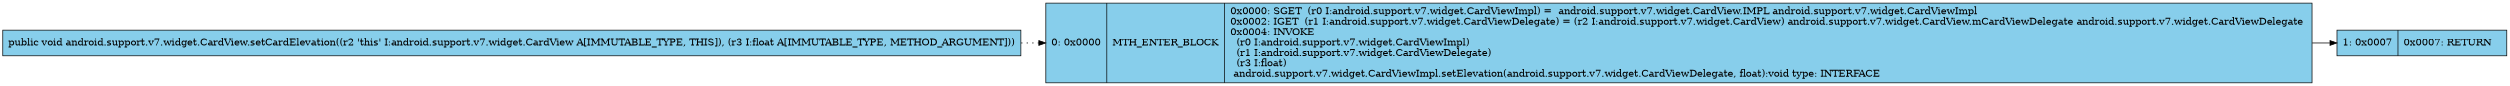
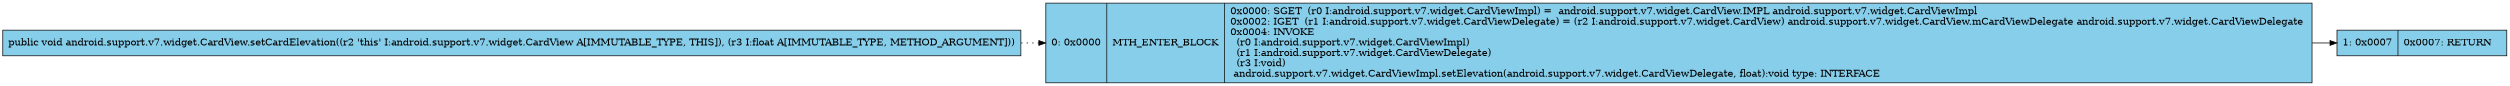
node "0: 0x0000": text "(r3 I:float)" -> "(r3 I:void)"
